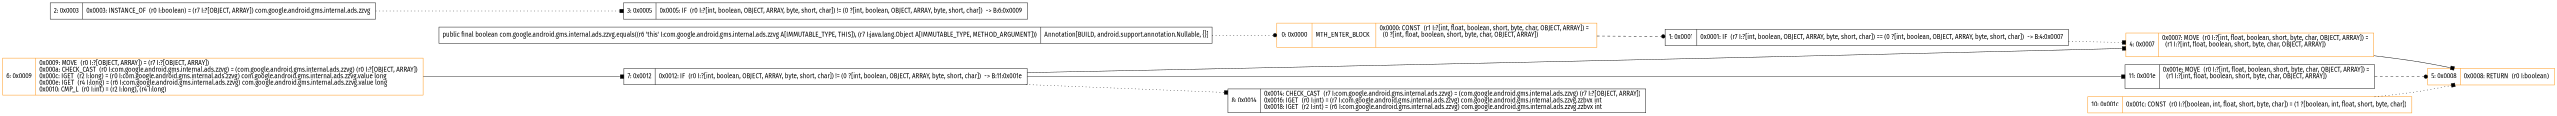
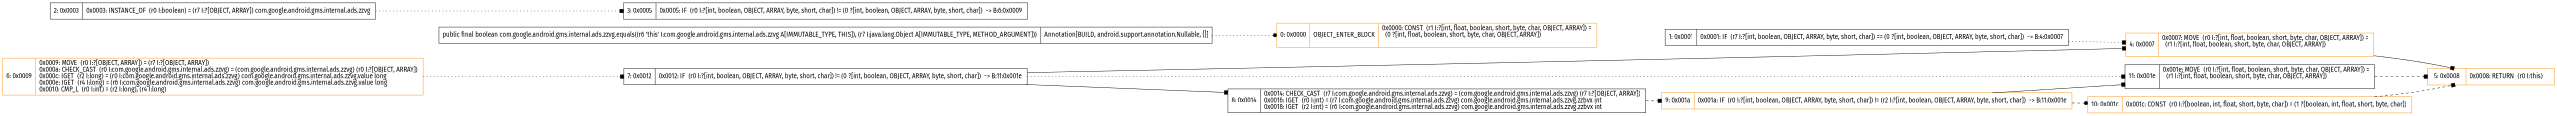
node "0: 0x0000": text "MTH_ENTER_BLOCK" -> "OBJECT_ENTER_BLOCK"
edge "0: 0x0000" -> "1: 0x0001": removed
node "5: 0x0008": text "0x0008: RETURN  (r0 I:boolean)" -> "0x0008: RETURN  (r0 I:this)"
edge "6: 0x0009" -> "7: 0x0012": style solid -> dotted
edge "7: 0x0012" -> "11: 0x001e": style solid -> dotted
edge "11: 0x001e" -> "5: 0x0008": arrowhead dot -> box
edge "7: 0x0012" -> "8: 0x0014": style dotted -> solid
edge "10: 0x001c" -> "5: 0x0008": style dotted -> dashed
node "9: 0x001a": added
